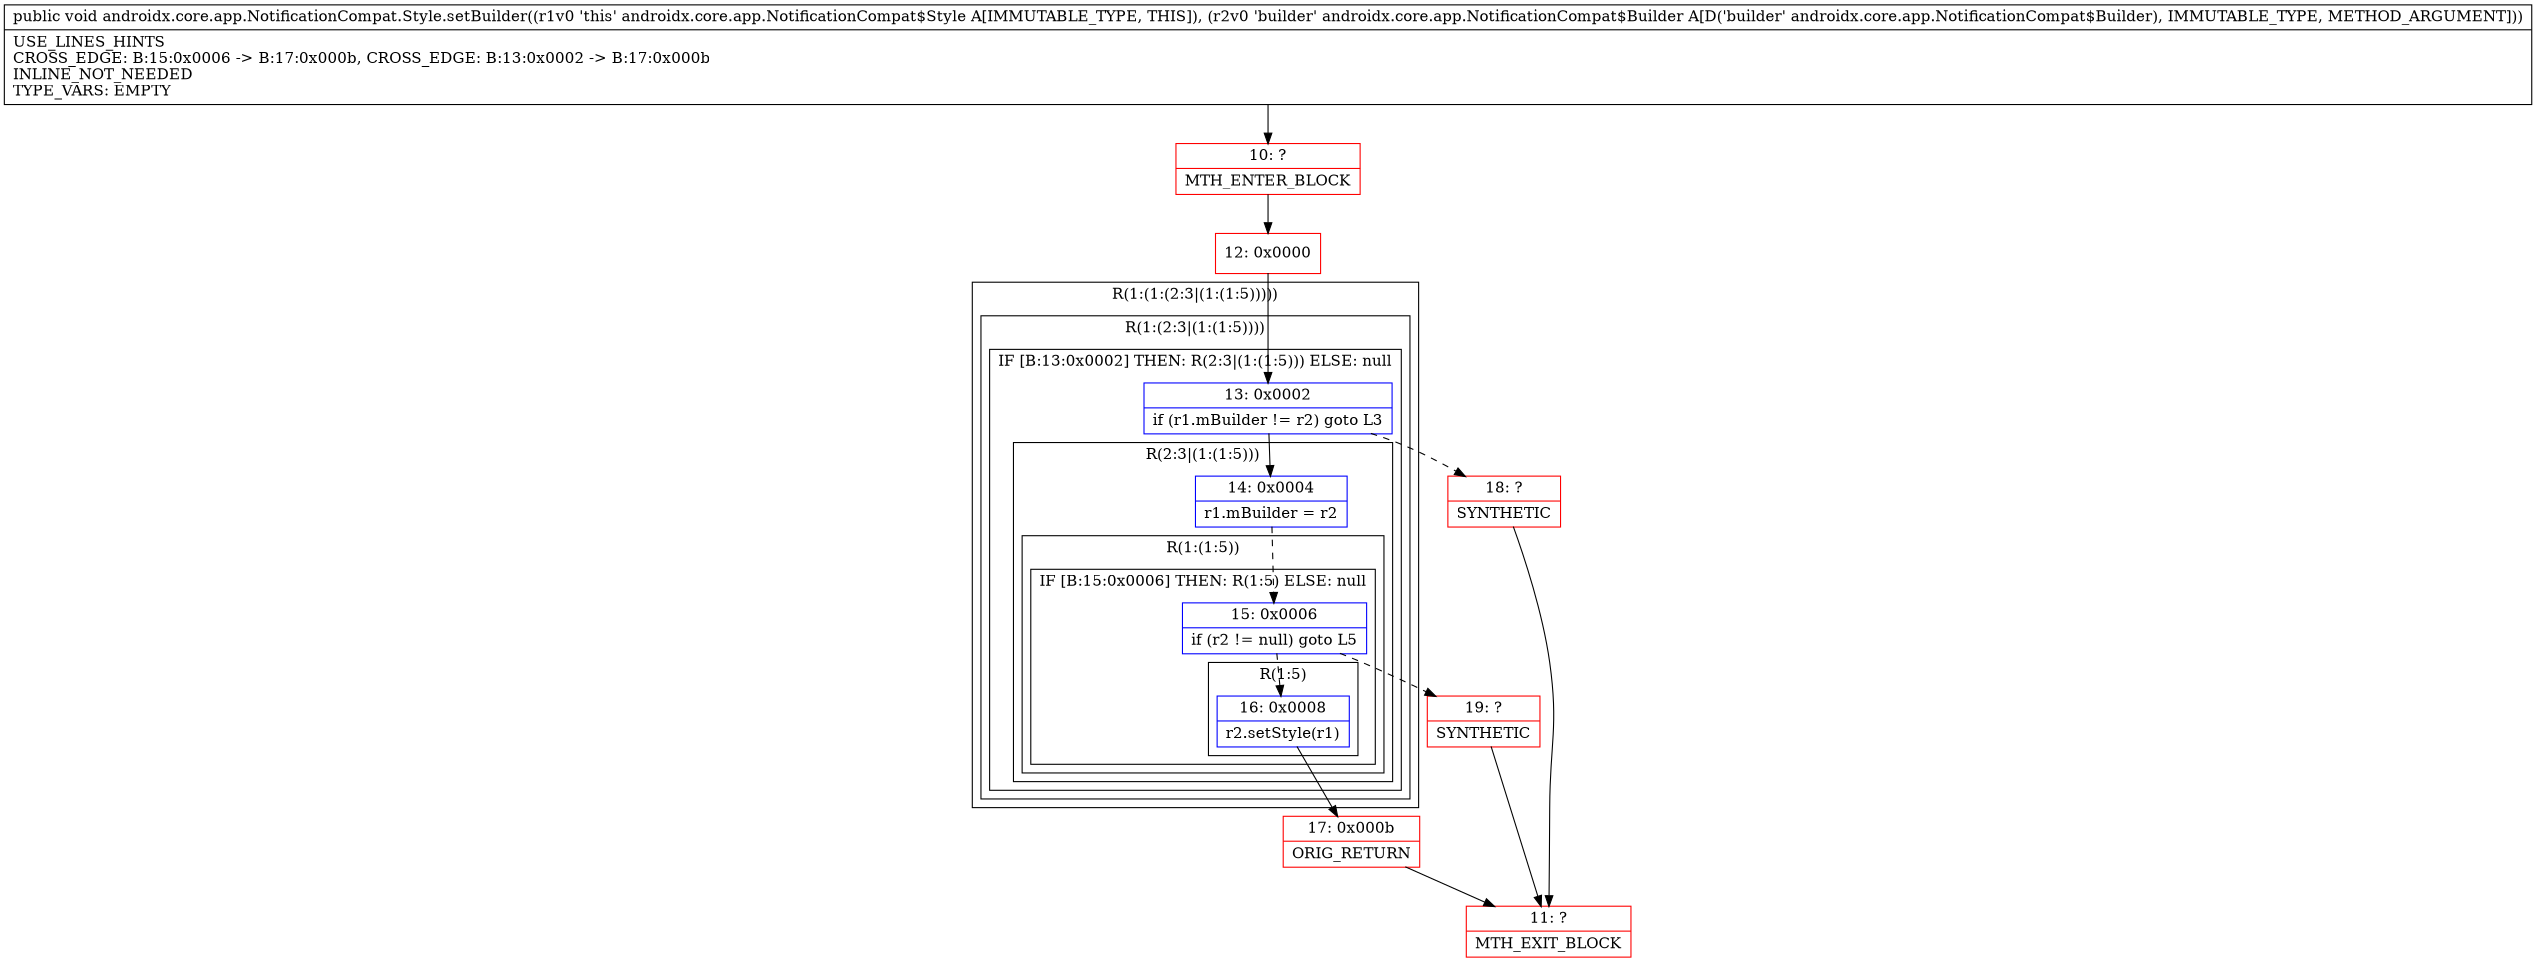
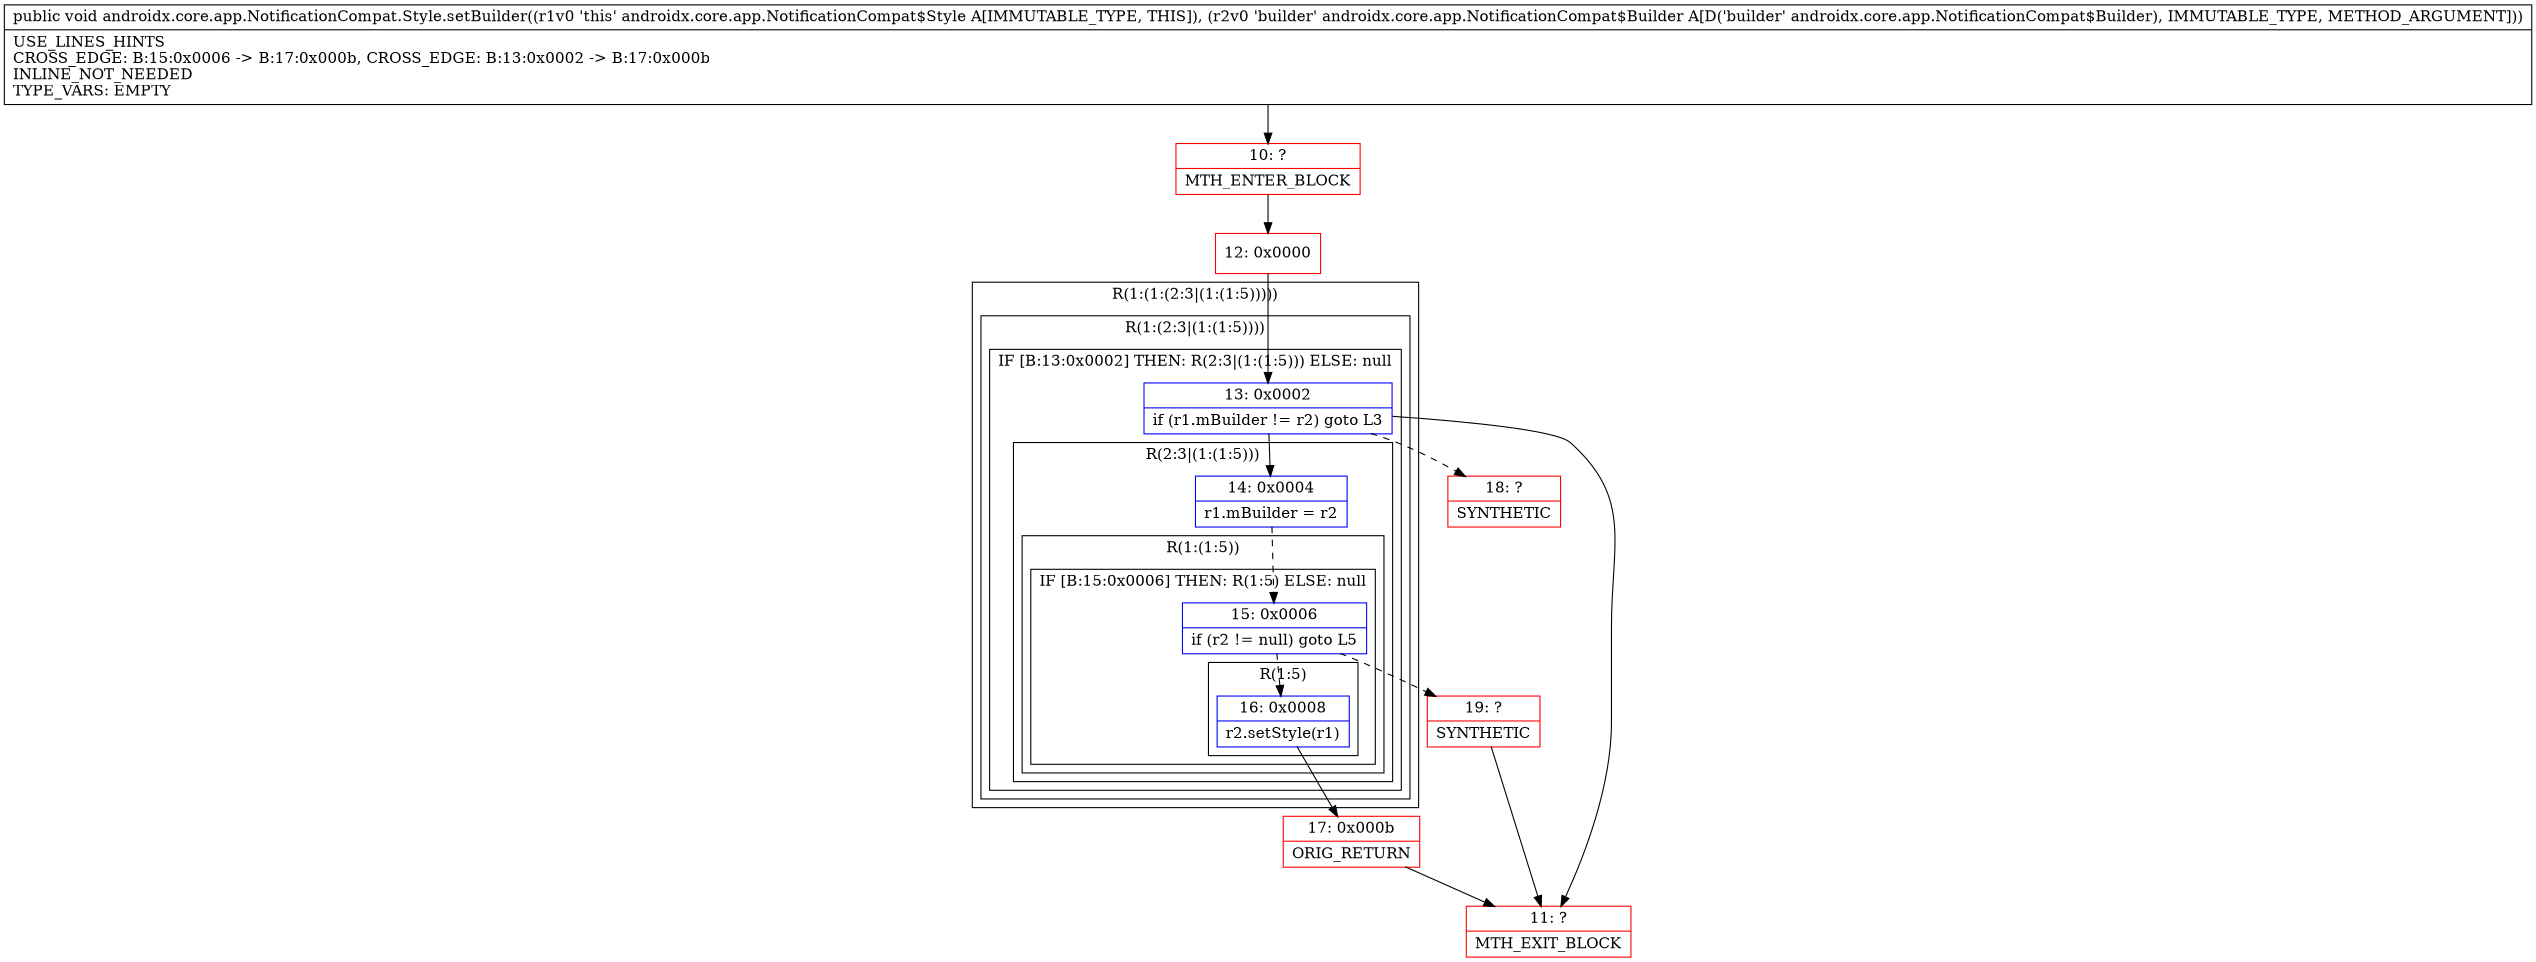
edge "18: ?" -> "11: ?": now "13: 0x0002" -> "11: ?"
